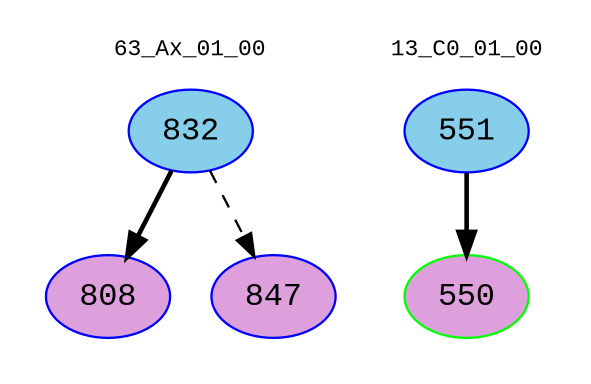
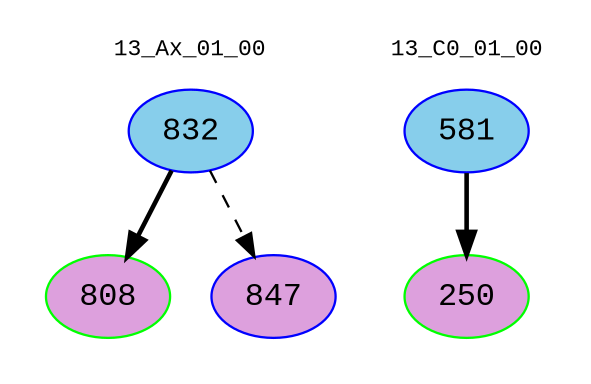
cluster "63_Ax_01_00": label "63_Ax_01_00" -> "13_Ax_01_00"
node "551": label "551" -> "581"
node "808": color blue -> green
node "550": label "550" -> "250"
